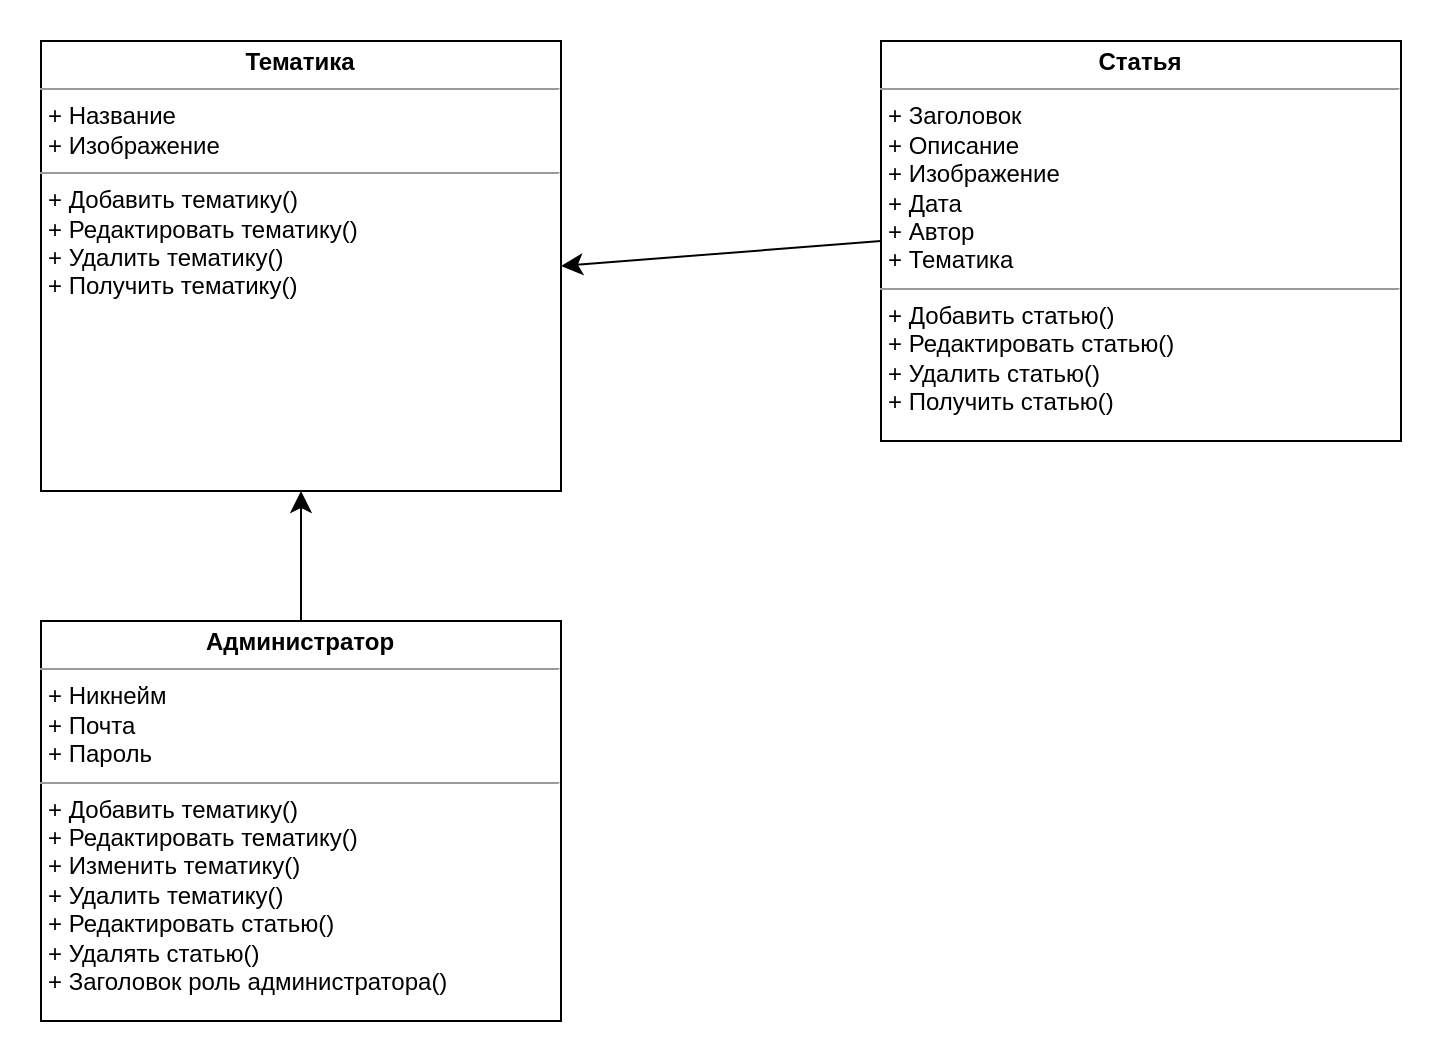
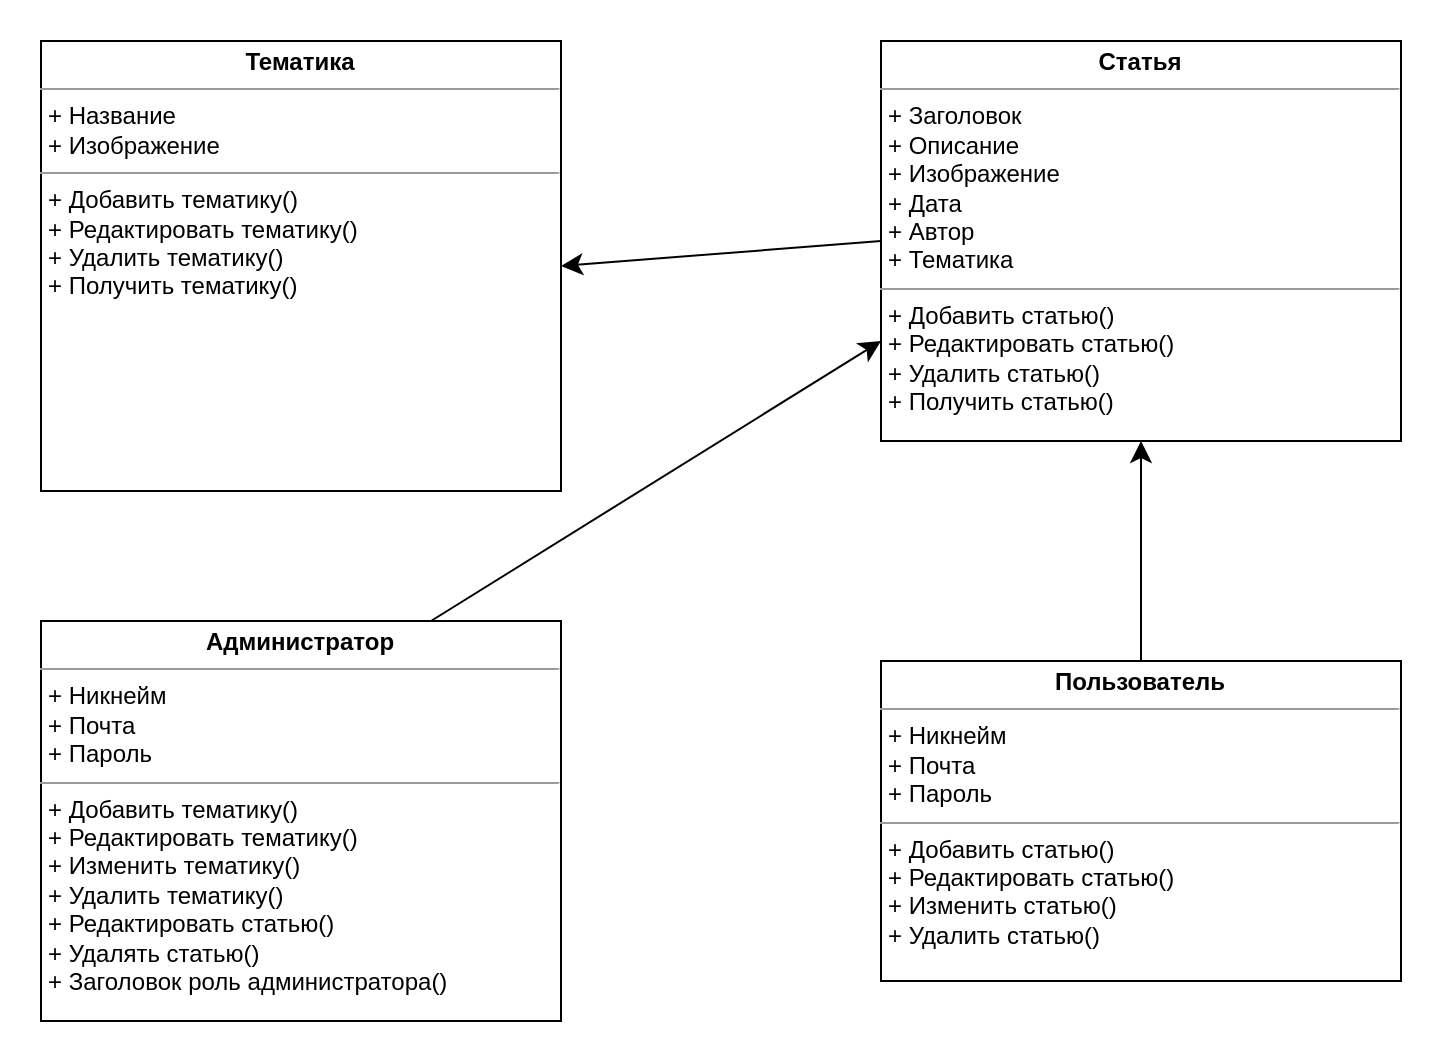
edge "Администратор + Никнейм + Почта + Пароль + Добавить тематику() + Редактировать тематику() + Изменить тематику() + Удалить тематику() + Редактировать статью() + Удалять статью() + Заголовок роль администратора()" -> "Статья + Заголовок + Описание + Изображение + Дата + Автор + Тематика + Добавить статью() + Редактировать статью() + Удалить статью() + Получить статью()": added
edge "Пользователь + Никнейм + Почта + Пароль + Добавить статью() + Редактировать статью() + Изменить статью() + Удалить статью()" -> "Статья + Заголовок + Описание + Изображение + Дата + Автор + Тематика + Добавить статью() + Редактировать статью() + Удалить статью() + Получить статью()": added
edge "Администратор + Никнейм + Почта + Пароль + Добавить тематику() + Редактировать тематику() + Изменить тематику() + Удалить тематику() + Редактировать статью() + Удалять статью() + Заголовок роль администратора()" -> "Тематика + Название + Изображение + Добавить тематику() + Редактировать тематику() + Удалить тематику() + Получить тематику()": removed
node "Пользователь + Никнейм + Почта + Пароль + Добавить статью() + Редактировать статью() + Изменить статью() + Удалить статью()": added
